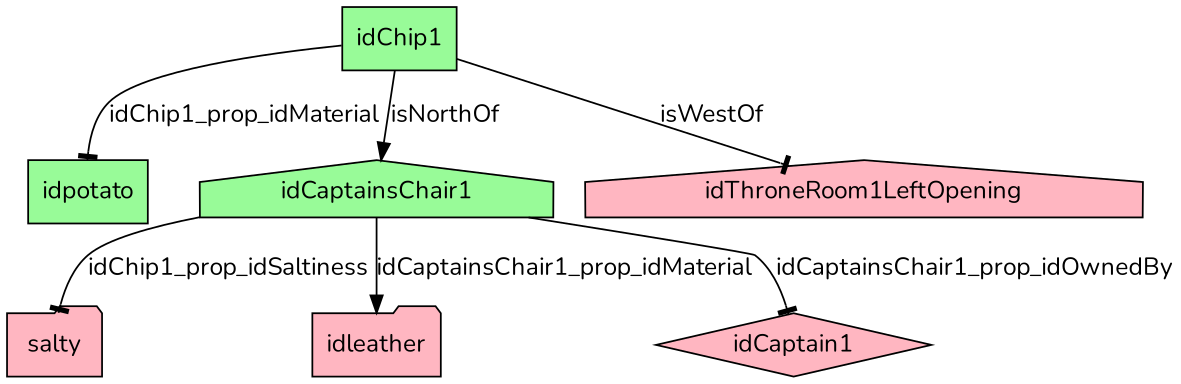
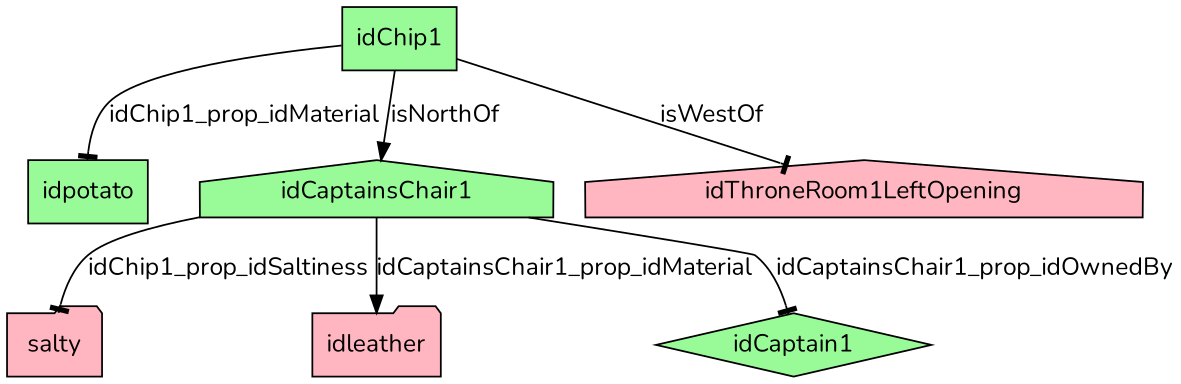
node "idCaptain1": fillcolor lightpink -> palegreen
